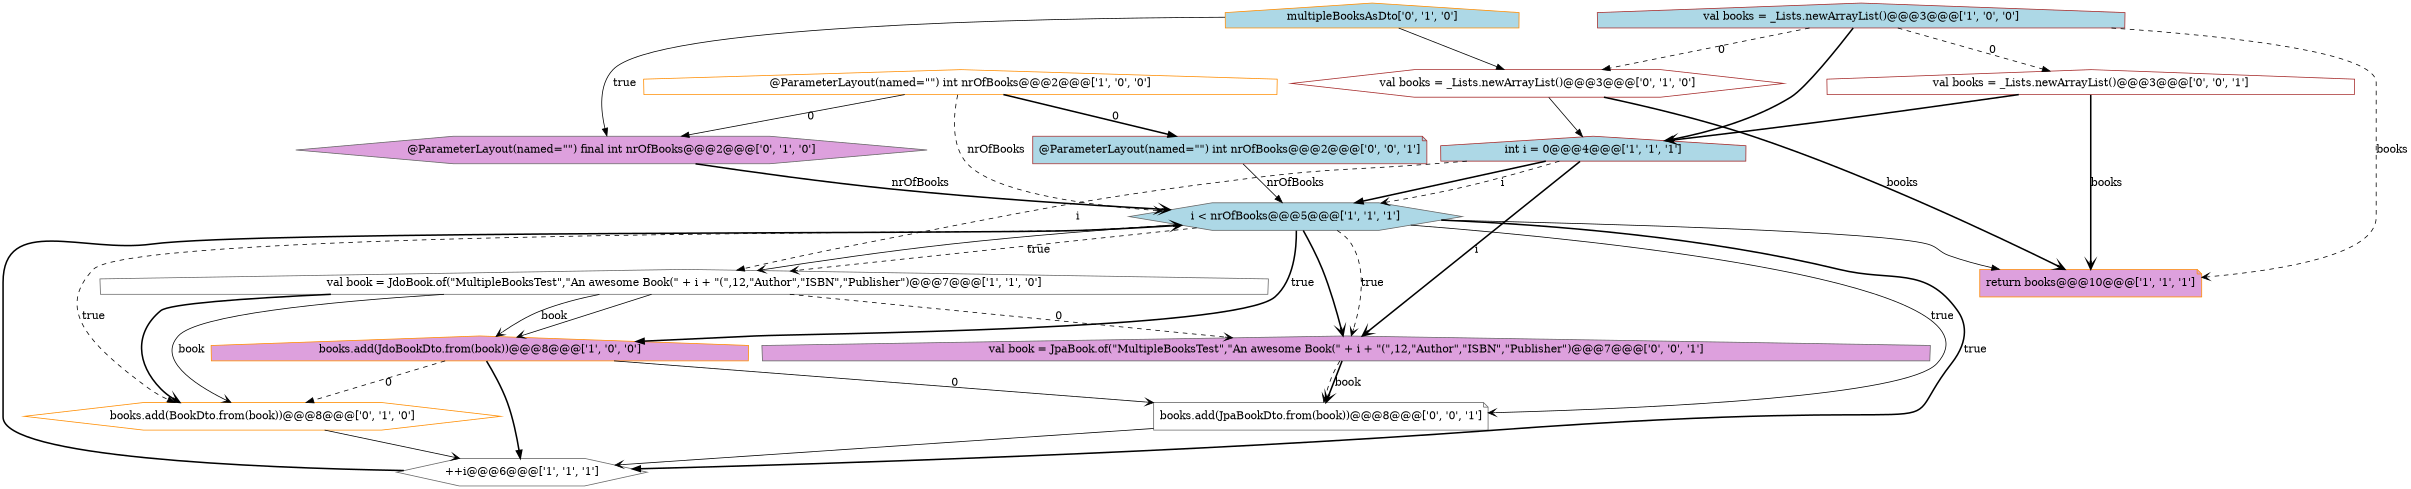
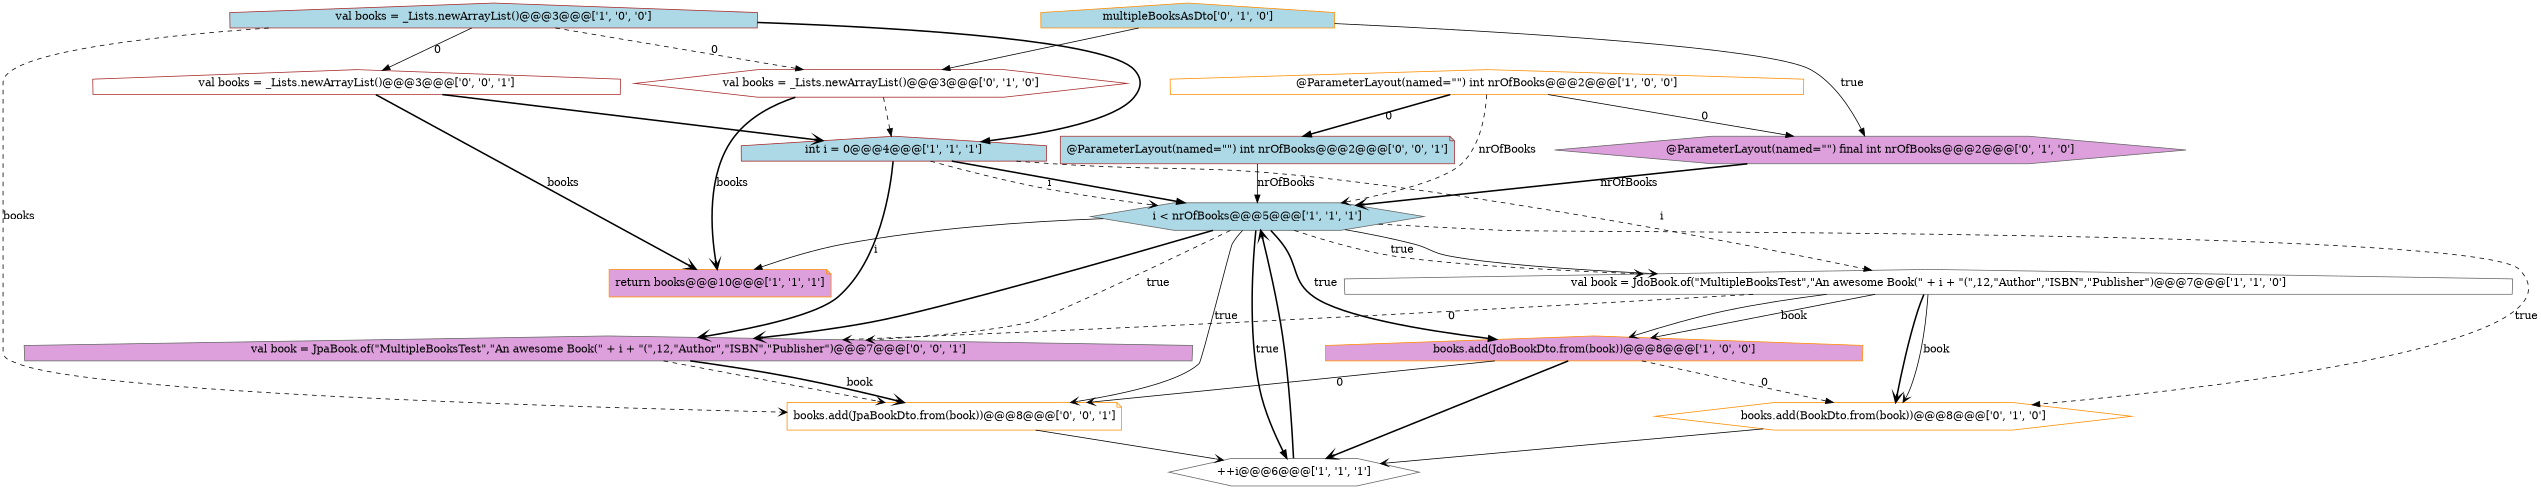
edge "val books = _Lists.newArrayList()@@@3@@@['1', '0', '0']" -> "val books = _Lists.newArrayList()@@@3@@@['0', '0', '1']": style dashed -> solid
edge "val books = _Lists.newArrayList()@@@3@@@['1', '0', '0']" -> "return books@@@10@@@['1', '1', '1']": now "val books = _Lists.newArrayList()@@@3@@@['1', '0', '0']" -> "books.add(JpaBookDto.from(book))@@@8@@@['0', '0', '1']"
edge "val books = _Lists.newArrayList()@@@3@@@['0', '1', '0']" -> "int i = 0@@@4@@@['1', '1', '1']": style solid -> dashed
edge "books.add(JdoBookDto.from(book))@@@8@@@['1', '0', '0']" -> "++i@@@6@@@['1', '1', '1']": arrowhead normal -> vee
node "books.add(JpaBookDto.from(book))@@@8@@@['0', '0', '1']": color gray40 -> darkorange
